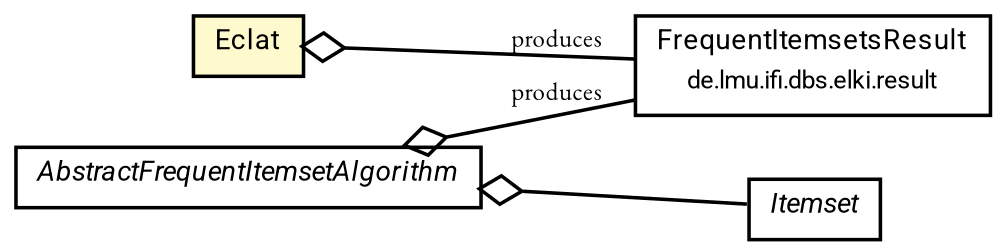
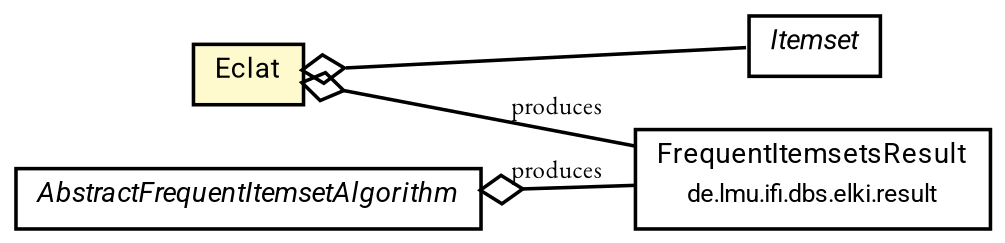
edge "Itemset" -> "AbstractFrequentItemsetAlgorithm": now "Itemset" -> "Eclat"
